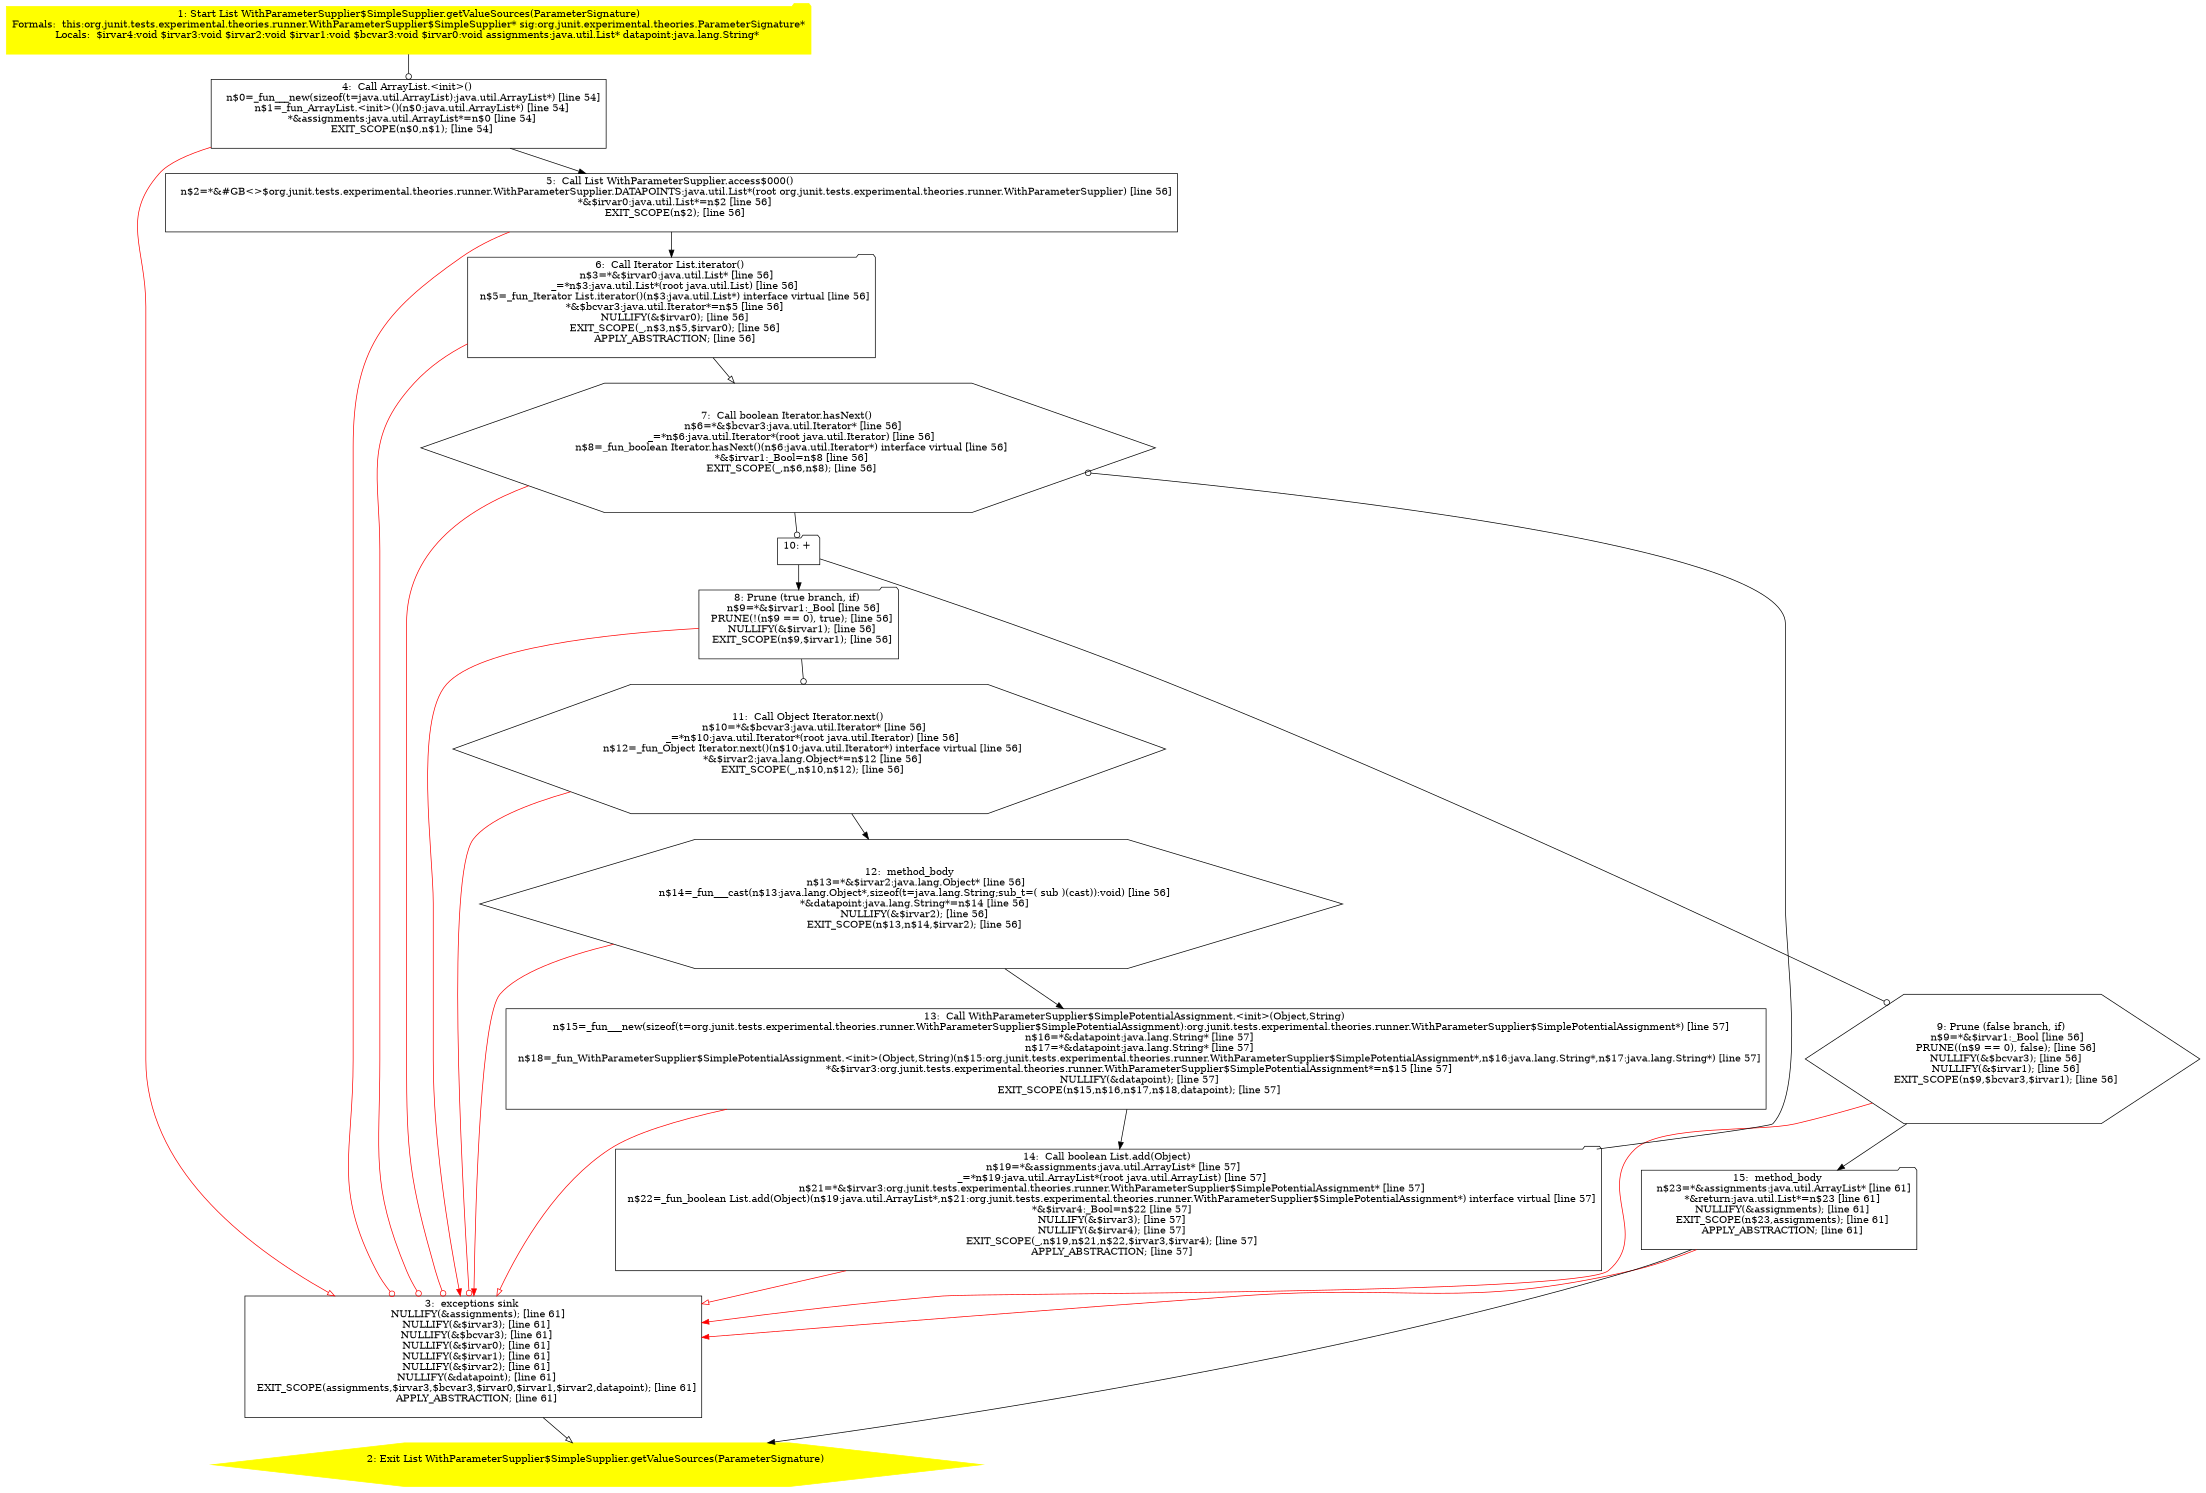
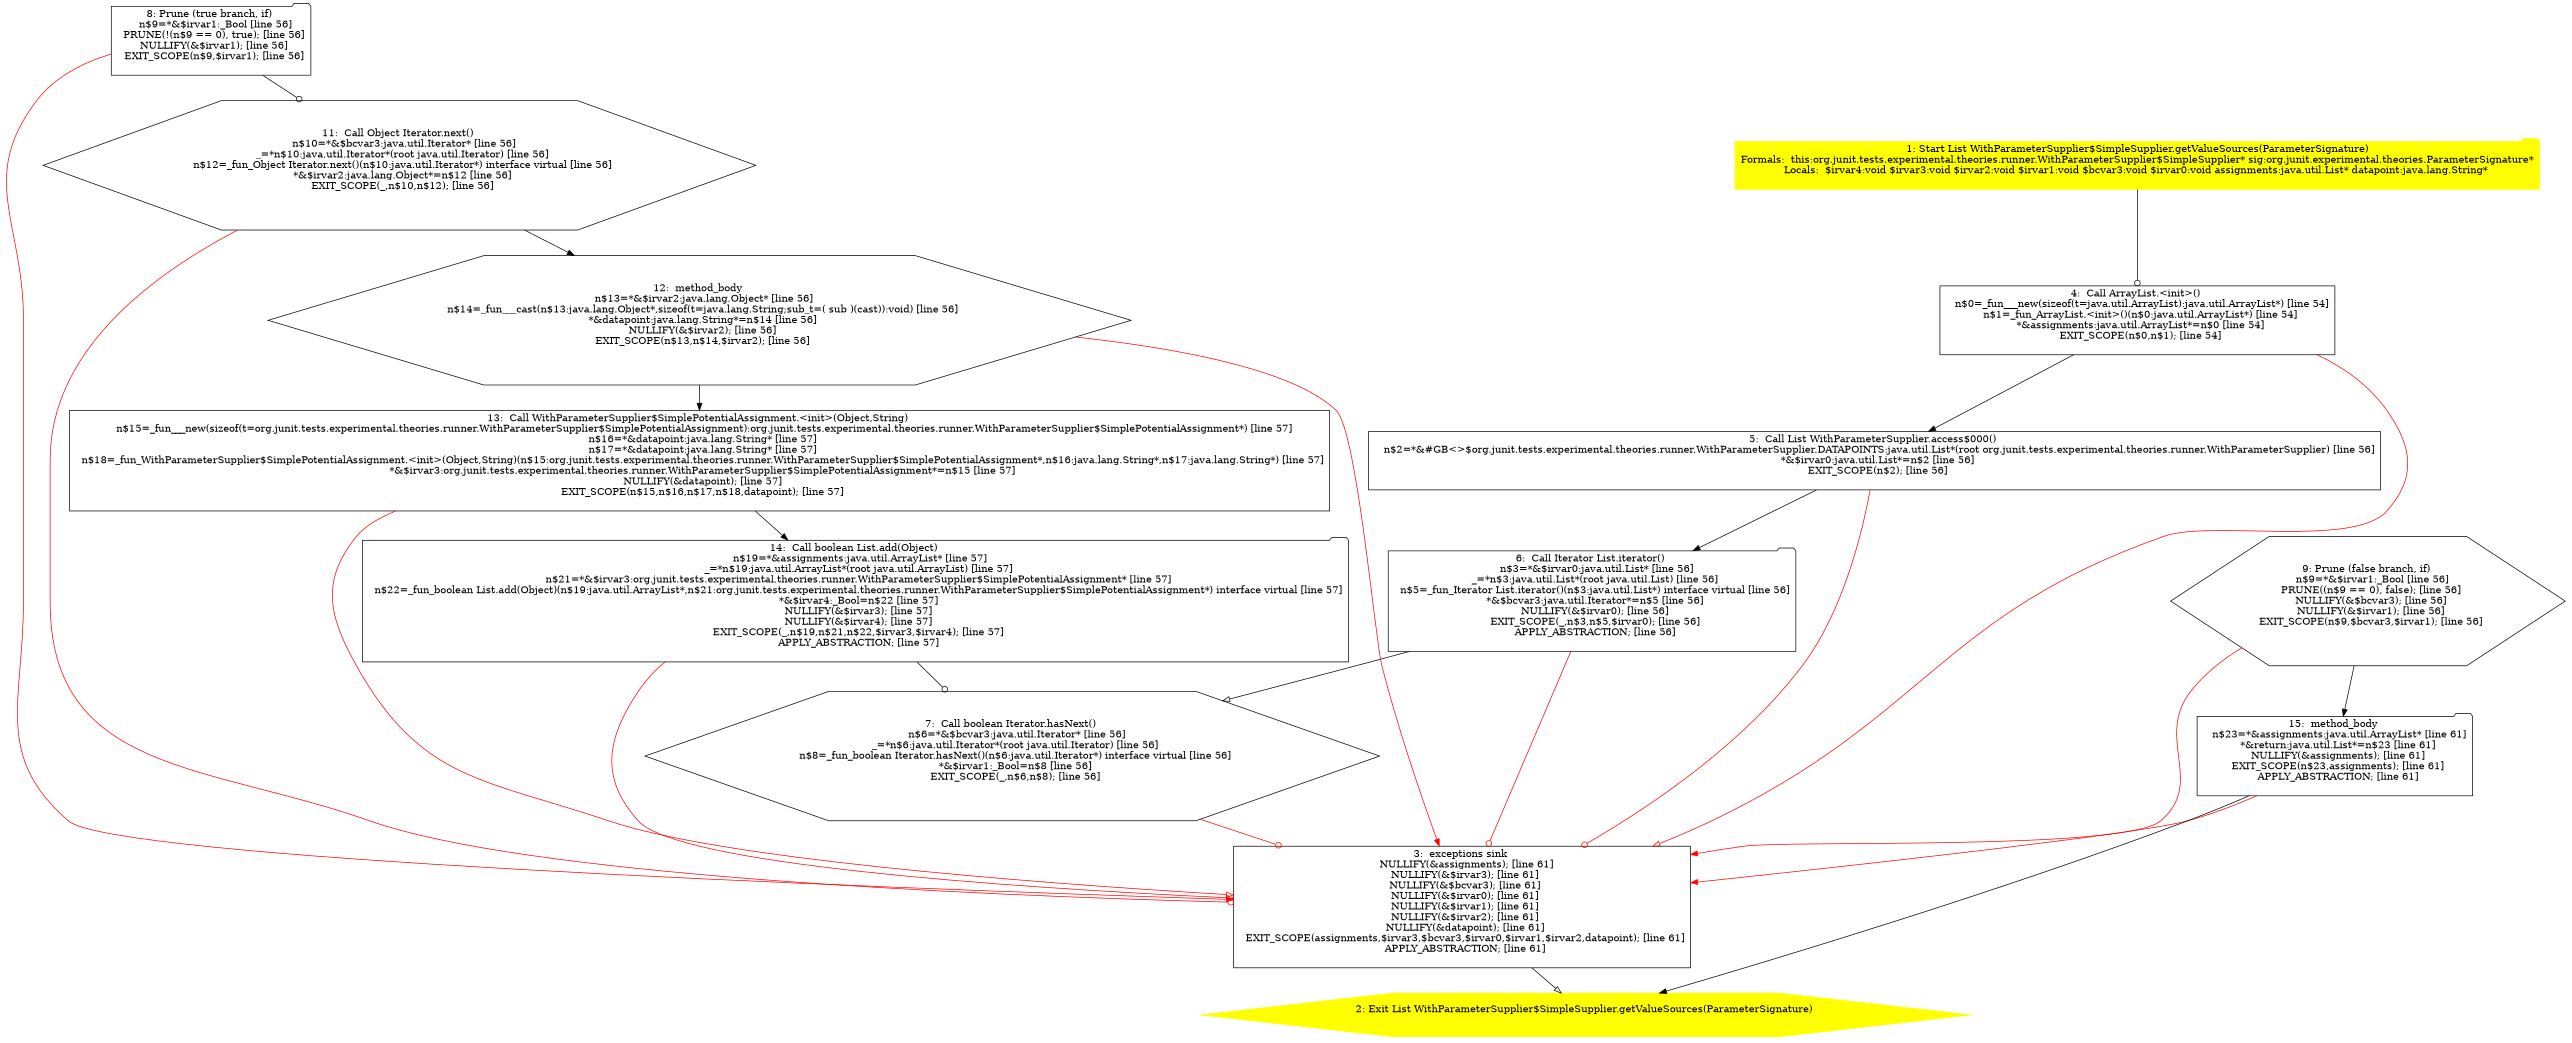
node "10: +": removed
